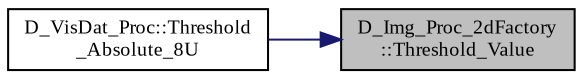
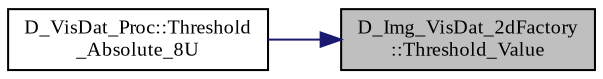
node "D_Img_Proc_2dFactory ::Threshold_Value": label "D_Img_Proc_2dFactory ::Threshold_Value" -> "D_Img_VisDat_2dFactory ::Threshold_Value"
